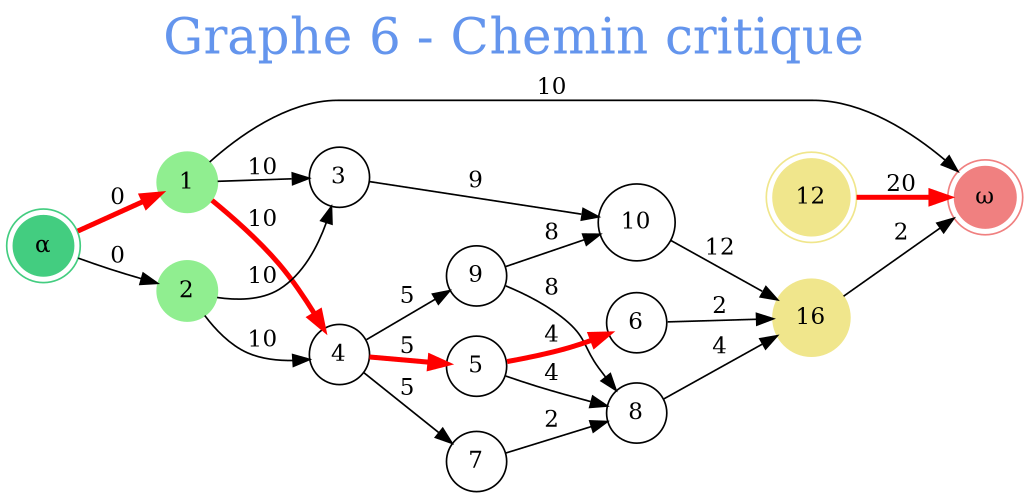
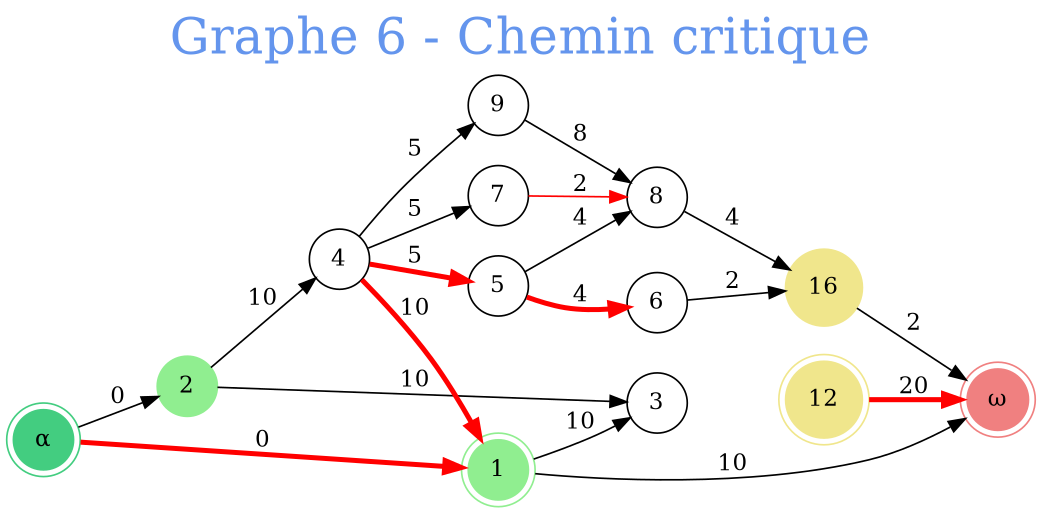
node "1": shape circle -> doublecircle
node "10": removed
edge "1" -> "4": reversed
edge "7" -> "8": color black -> red
